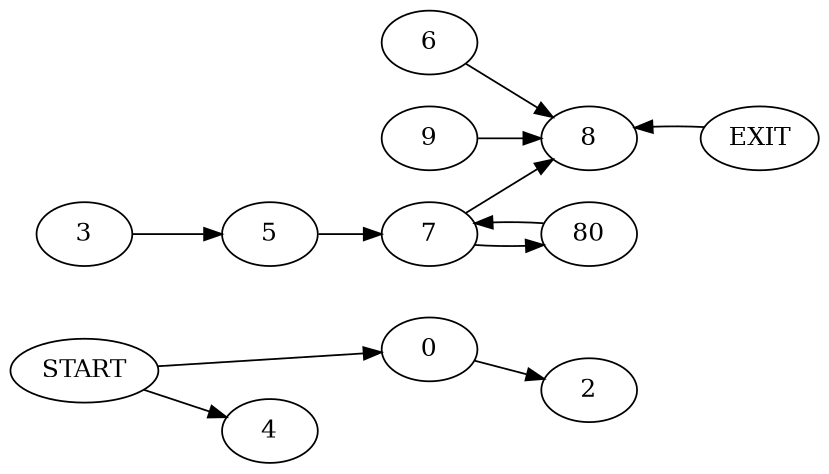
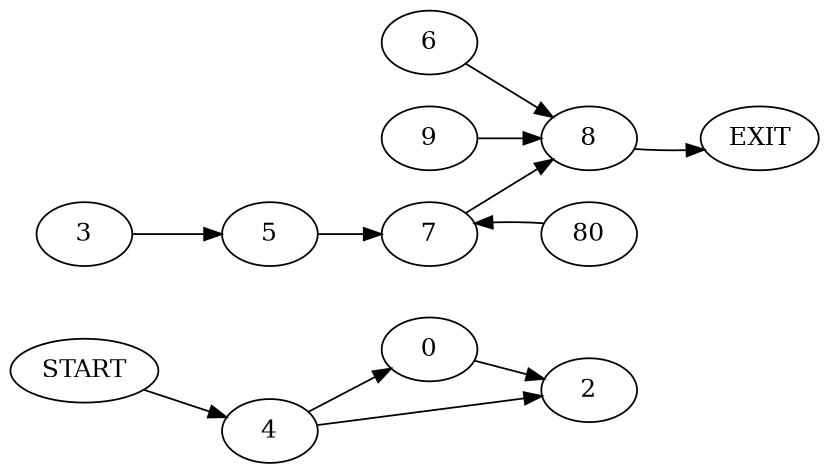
edge "EXIT" -> "8": reversed
edge "7" -> "80": removed
edge "START" -> "0": now "4" -> "0"
edge "4" -> "2": added
